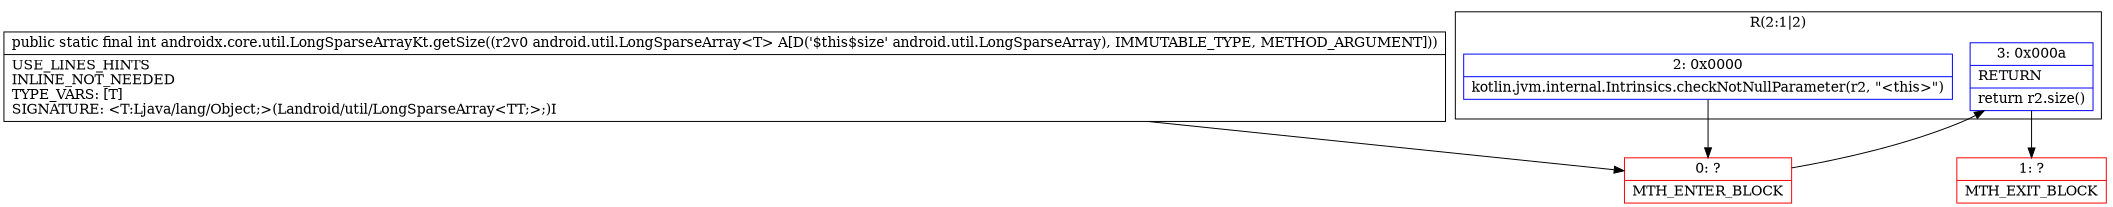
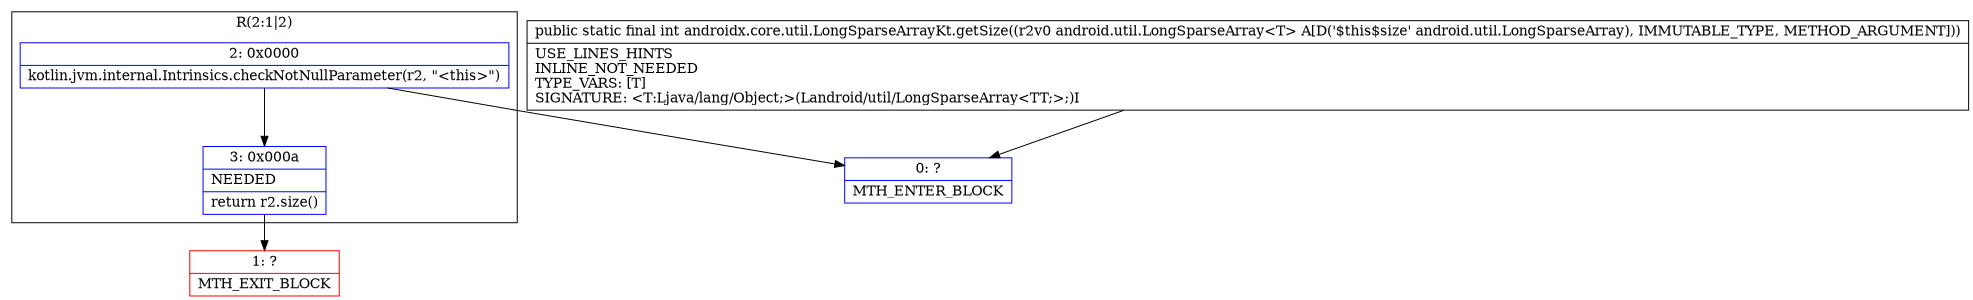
node "3: 0x000a": text "RETURN" -> "NEEDED"
edge "0: ?" -> "3: 0x000a": now "2: 0x0000" -> "3: 0x000a"
node "0: ?": color red -> blue
